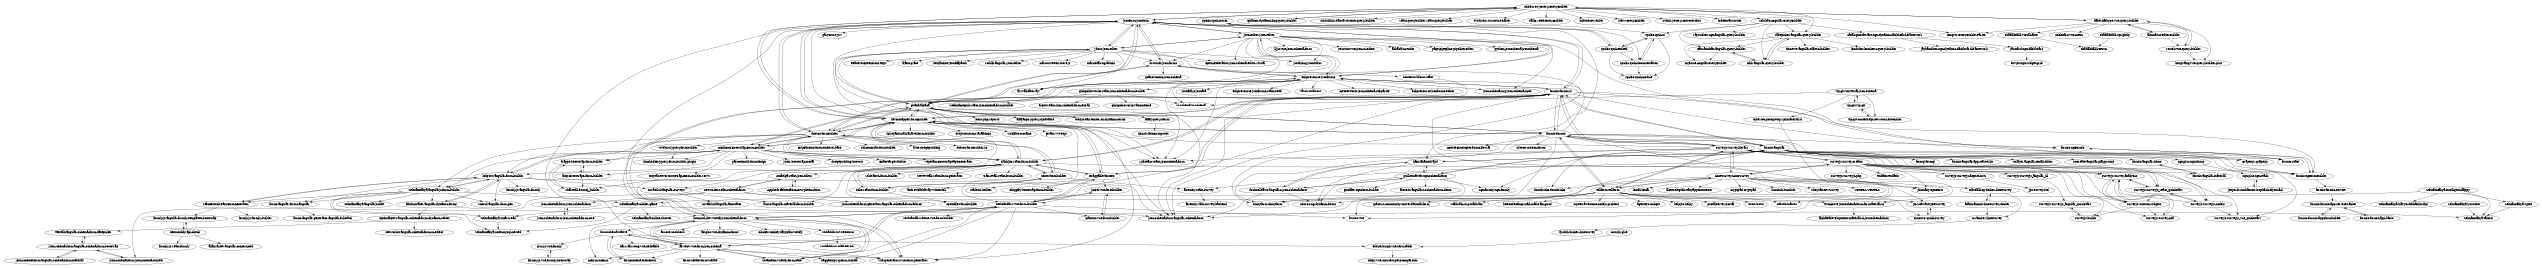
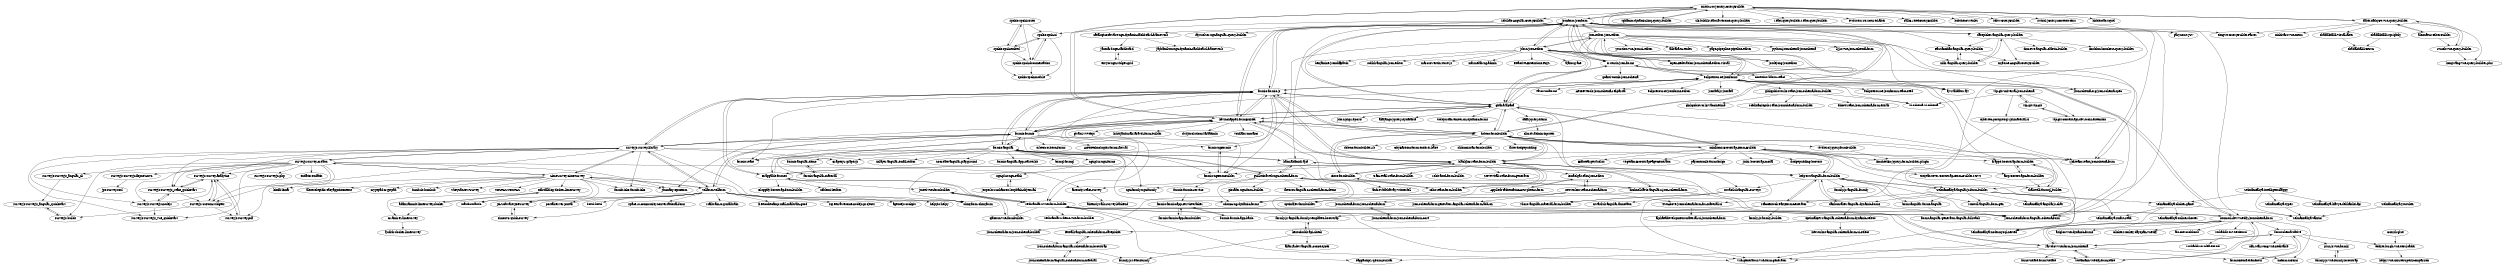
node "hiddentao/issues": label "hiddentao/issues" -> "hiddentao/squel"
edge "envyN/ngx-widget-grid" -> "jaumard/ngx-dashboard": added
edge "kevinchappell/formBuilder" -> "minikomi/Bootstrap-Form-Builder": removed
node "formio/vue": removed
edge "json-schema-form/angular-schema-form-bootstrap" -> "json-schema-form/json-schema-builder": now "json-schema-form/angular-schema-form-bootstrap" -> "formly-js/react-formly"
